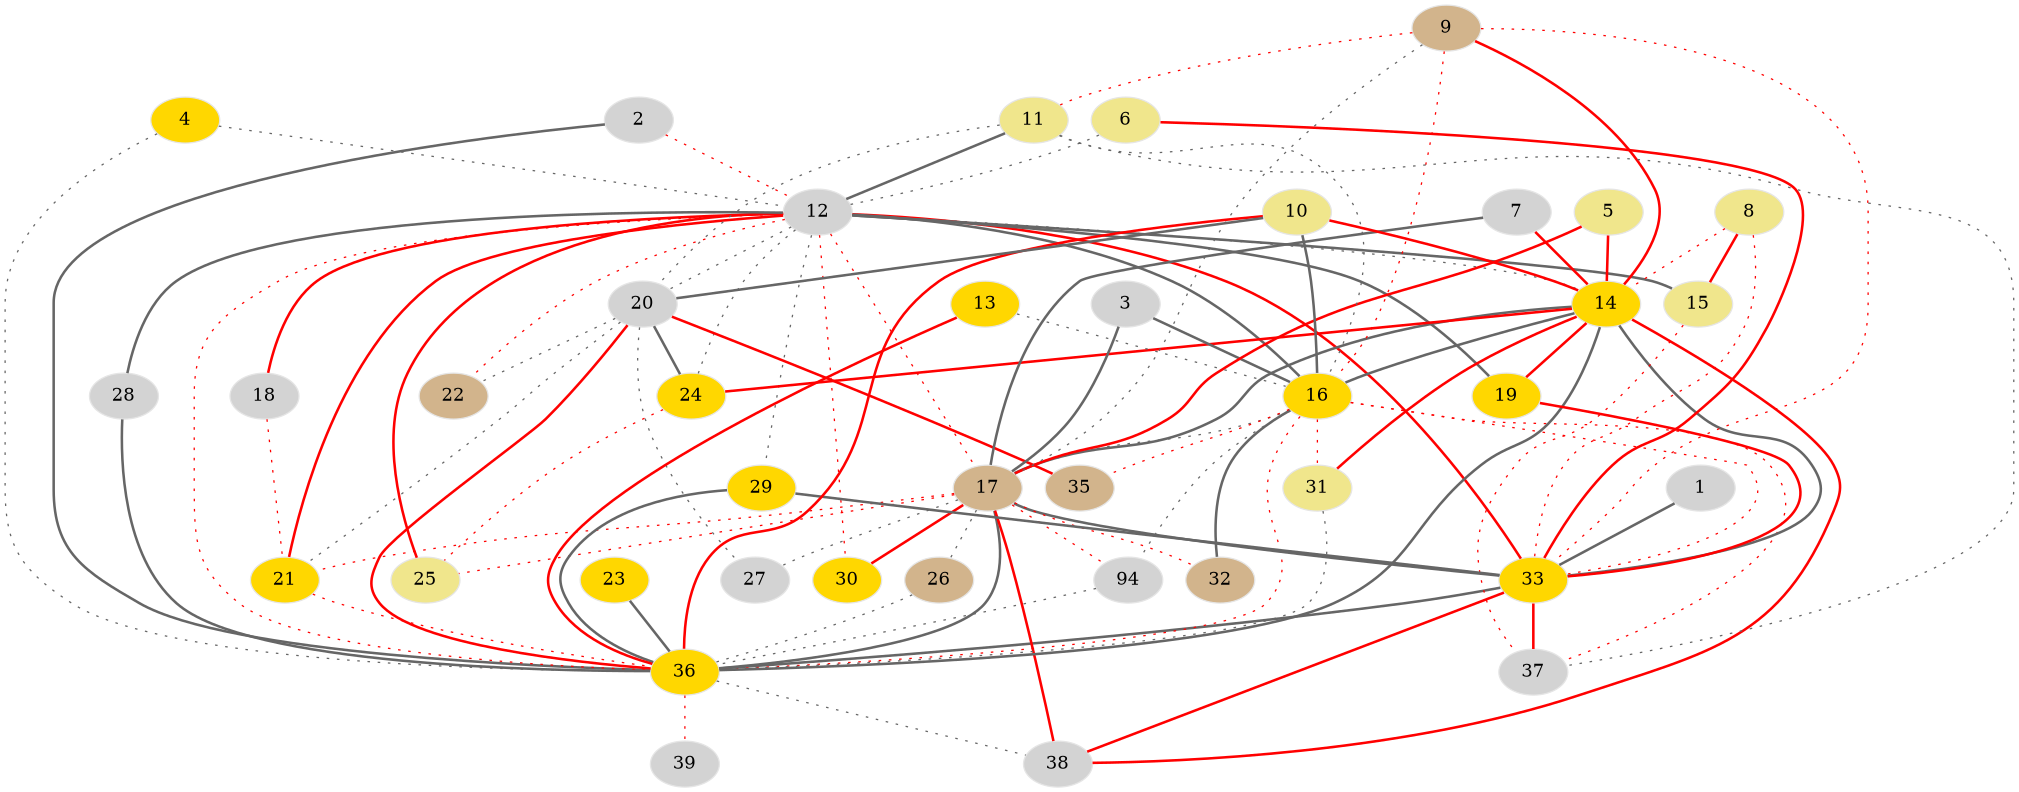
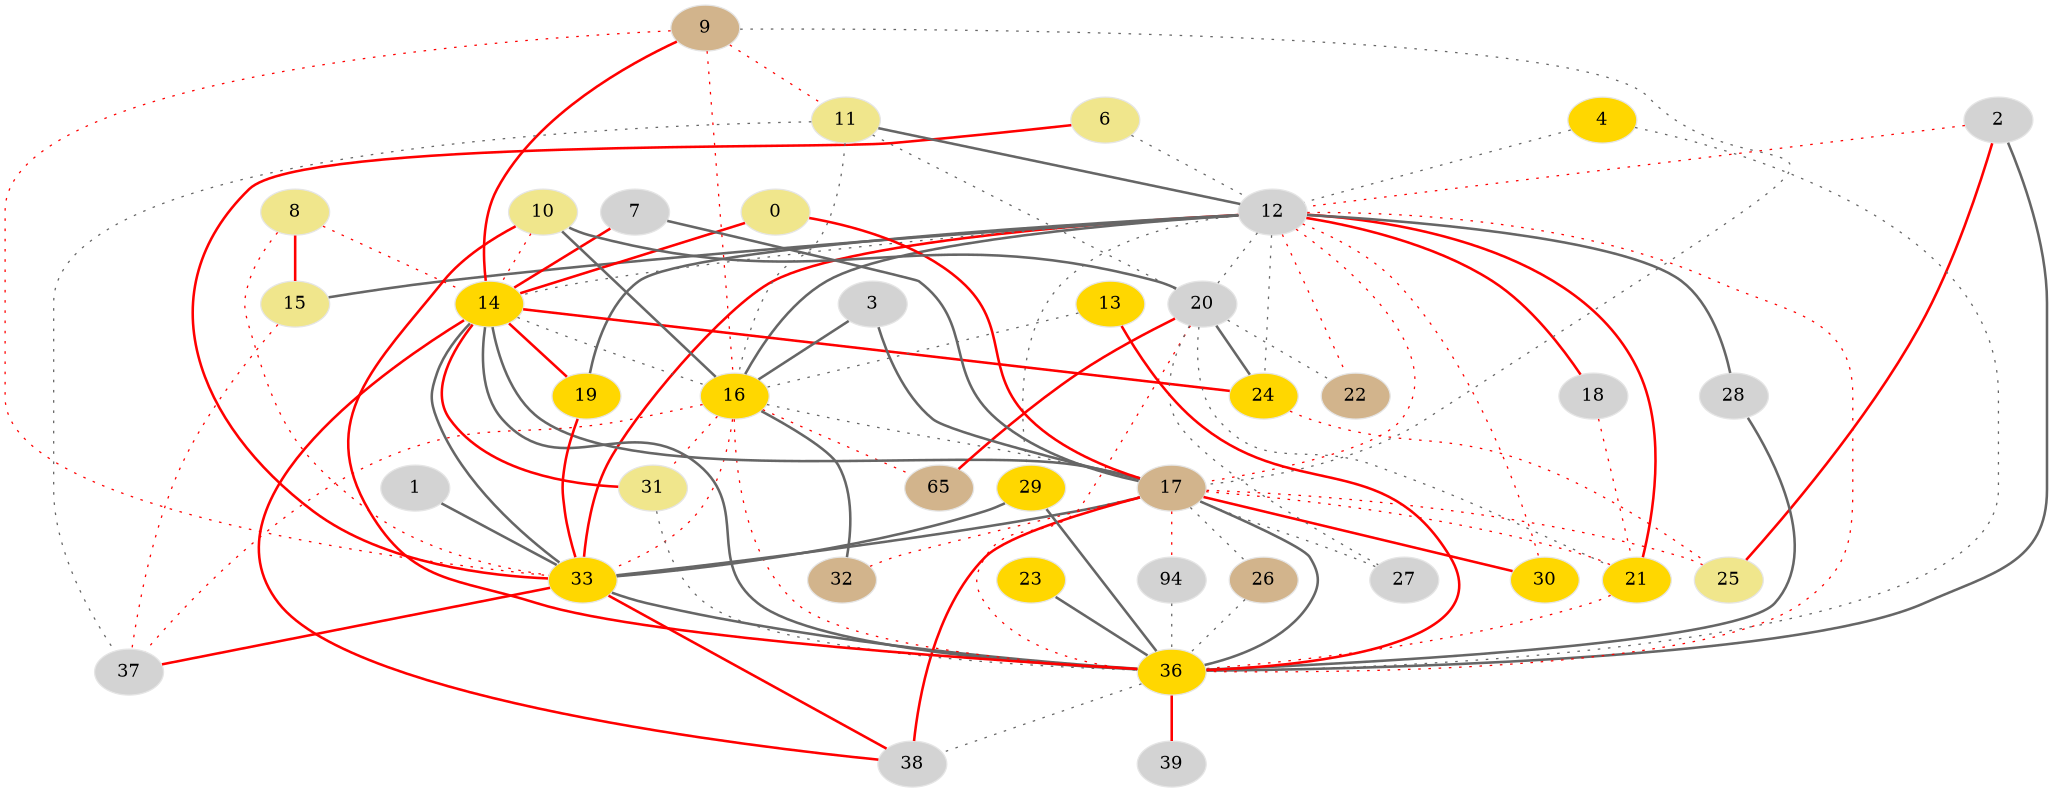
node "5": label "5" -> "0"
edge "10" -- "14": style bold -> dotted
edge "12" -- "25": now "2" -- "25"
edge "14" -- "16": style bold -> dotted
edge "16" -- "94": removed
node "35": label "35" -> "65"
edge "20" -- "36": style bold -> dotted
edge "36" -- "39": style dotted -> bold
